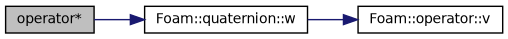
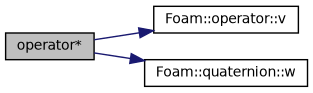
edge "Foam::quaternion::w" -> "Foam::operator::v": now "operator*" -> "Foam::operator::v"
